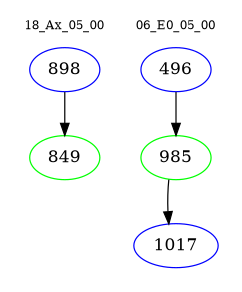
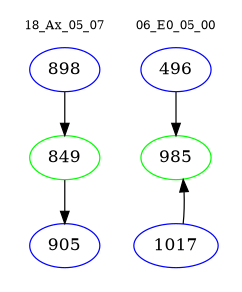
cluster "18_Ax_05_00": label "18_Ax_05_00" -> "18_Ax_05_07"
edge "985" -> "1017": reversed
node "905": added
